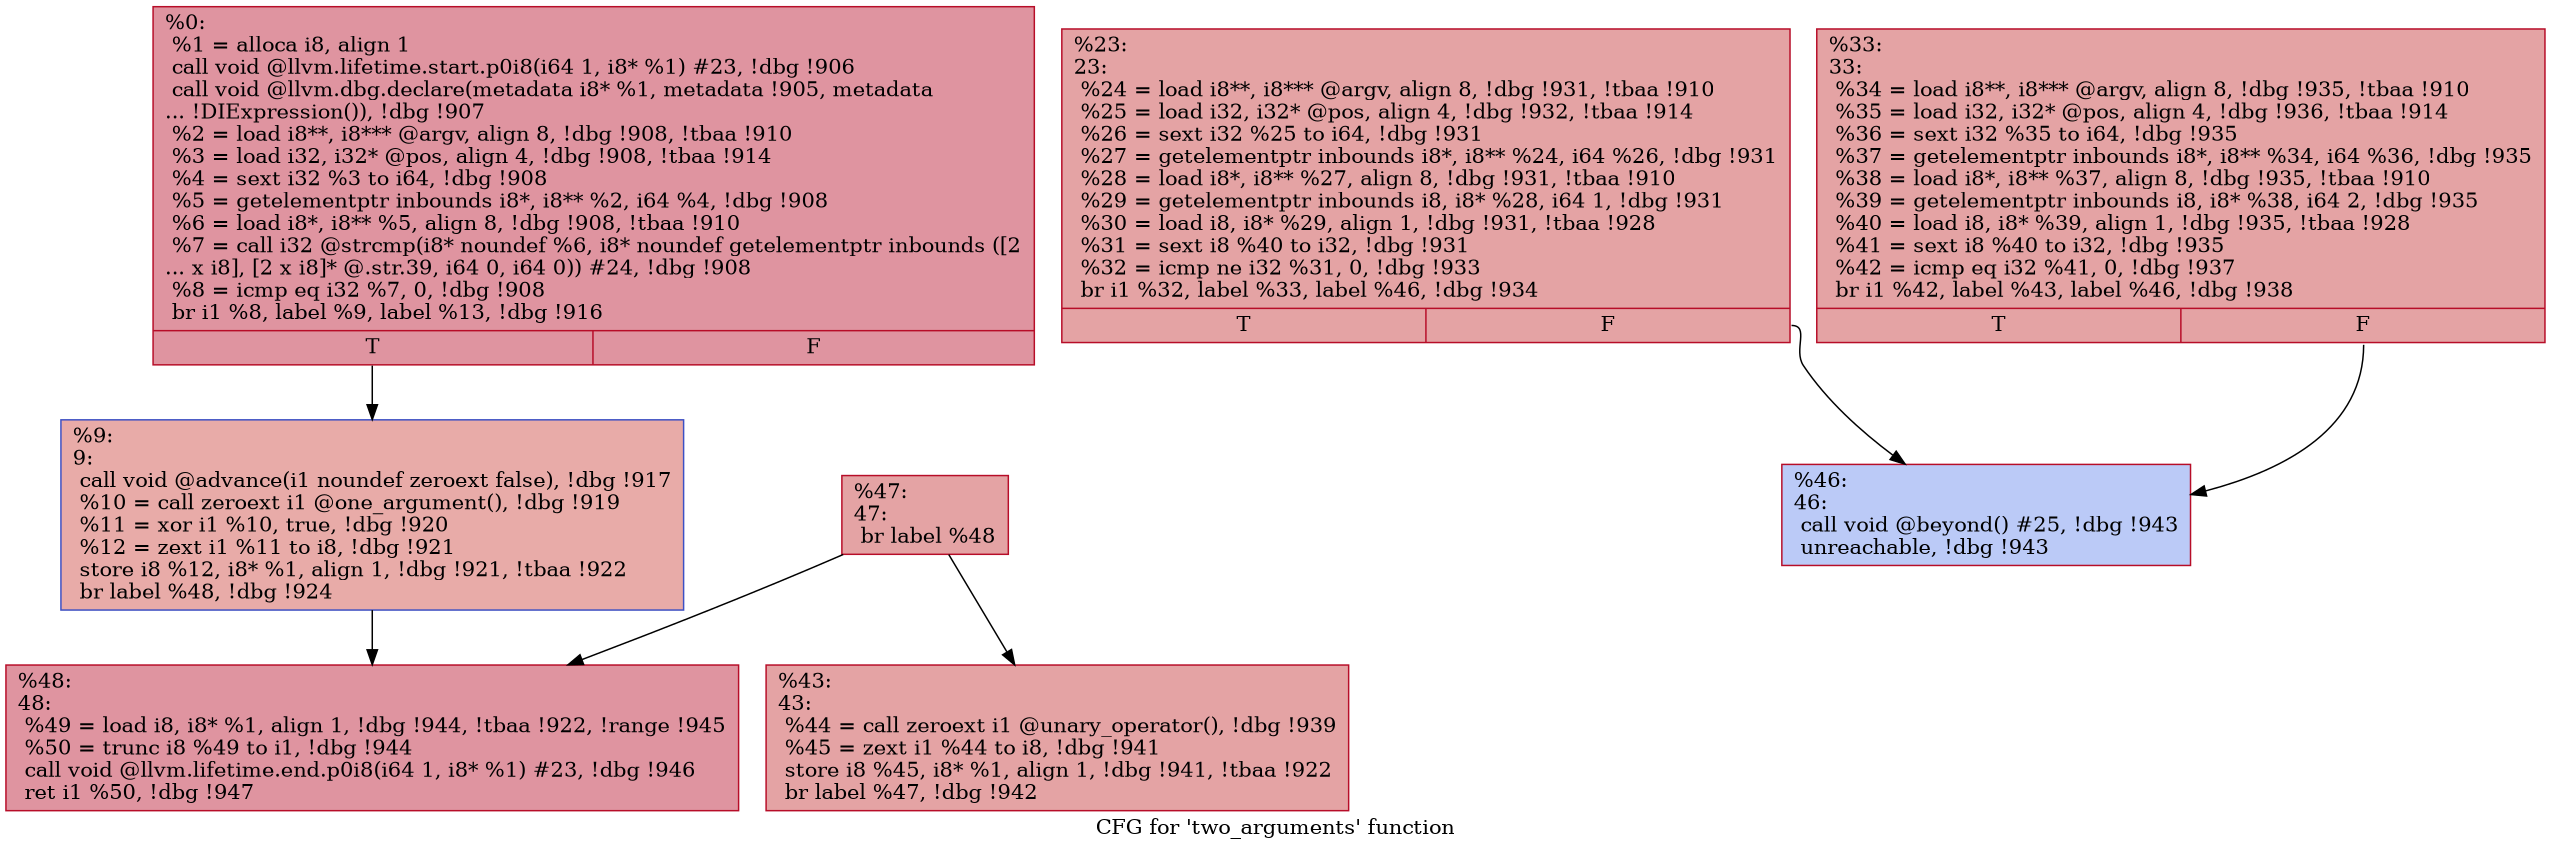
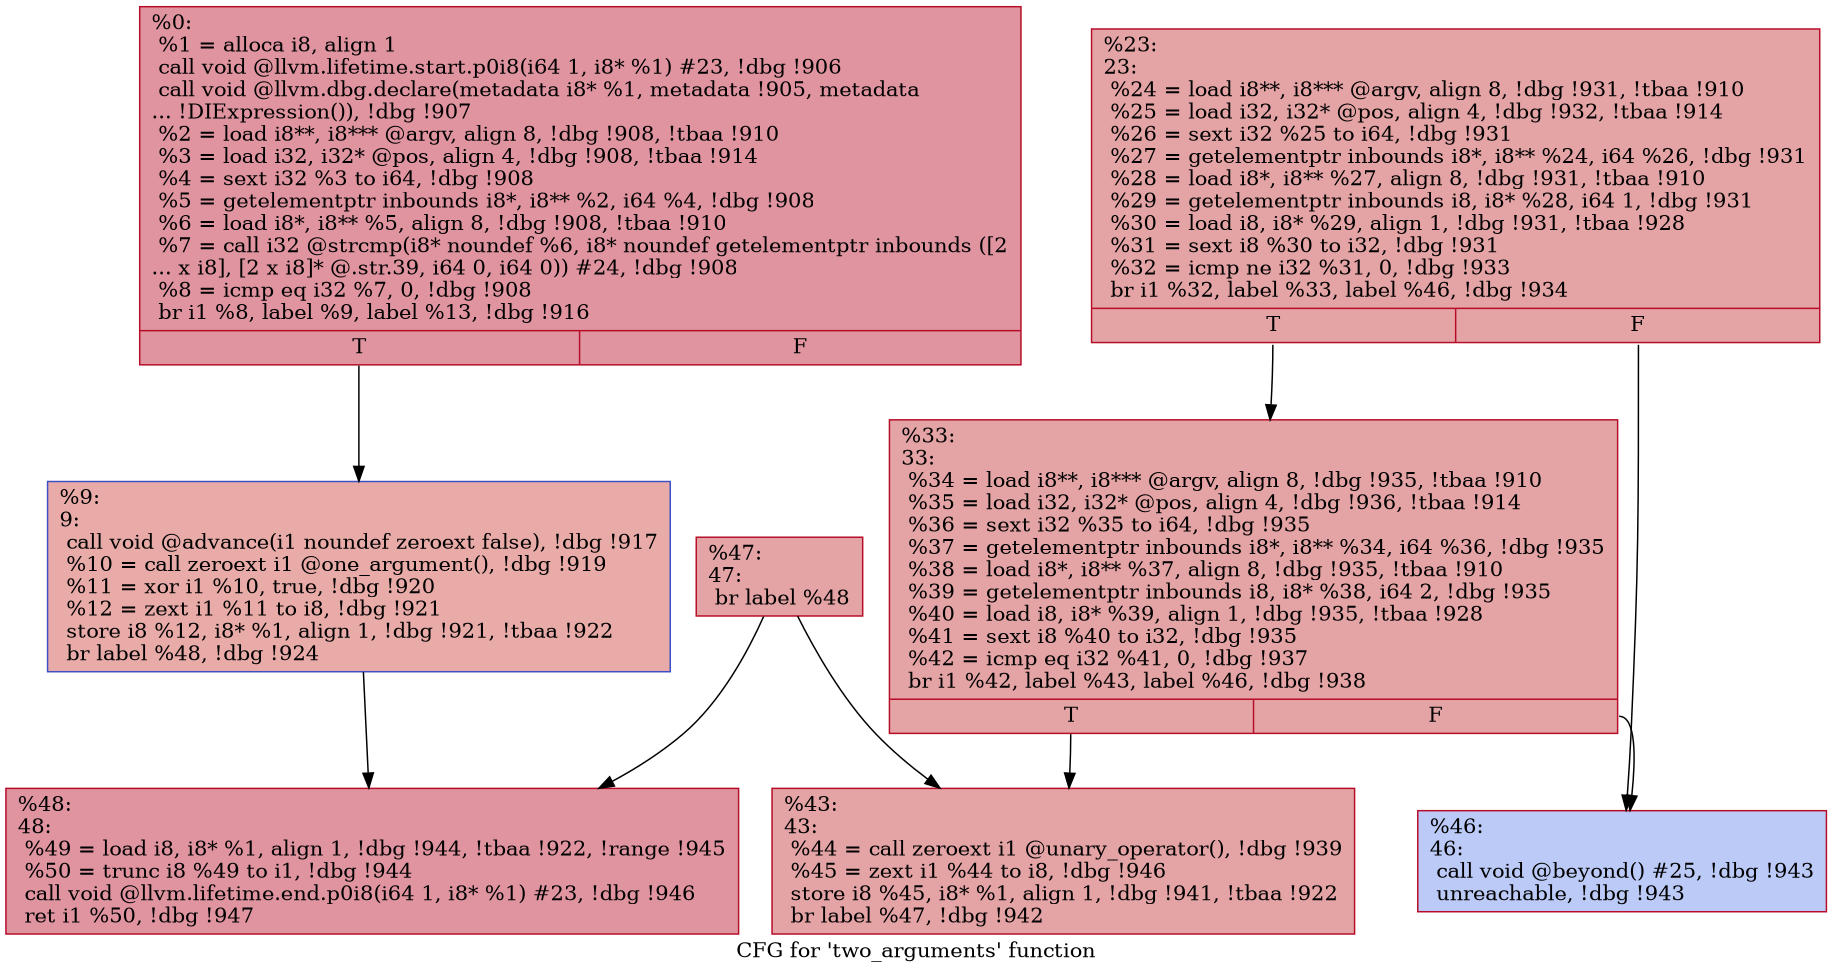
node "%23:": text "%31 = sext i8 %40 to i32, !dbg !931" -> "%31 = sext i8 %30 to i32, !dbg !931"
edge "%23:" -> "%33:": added
node "%43:": text "%45 = zext i1 %44 to i8, !dbg !941" -> "%45 = zext i1 %44 to i8, !dbg !946"
edge "%33:" -> "%43:": added
